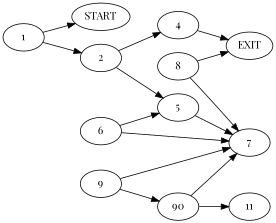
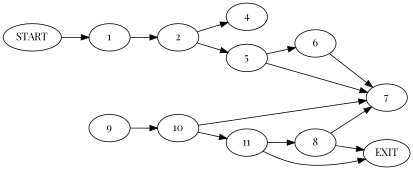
edge "1" -> "START": reversed
edge "4" -> "EXIT": now "11" -> "EXIT"
edge "6" -> "5": reversed
edge "11" -> "8": added
edge "9" -> "7": removed
node "90": label "90" -> "10"
